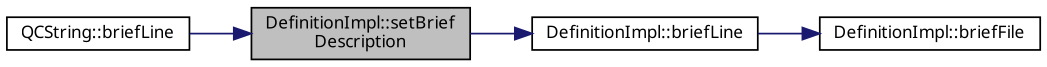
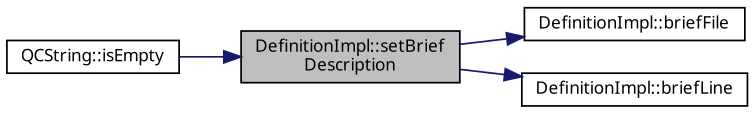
node "QCString::briefLine": label "QCString::briefLine" -> "QCString::isEmpty"
edge "DefinitionImpl::briefLine" -> "DefinitionImpl::briefFile": now "DefinitionImpl::setBrief Description" -> "DefinitionImpl::briefFile"
